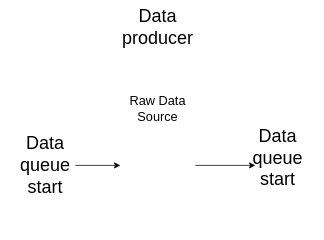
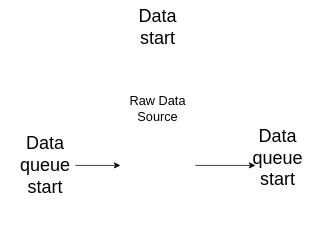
node "Data producer": label "Data producer" -> "Data start"
